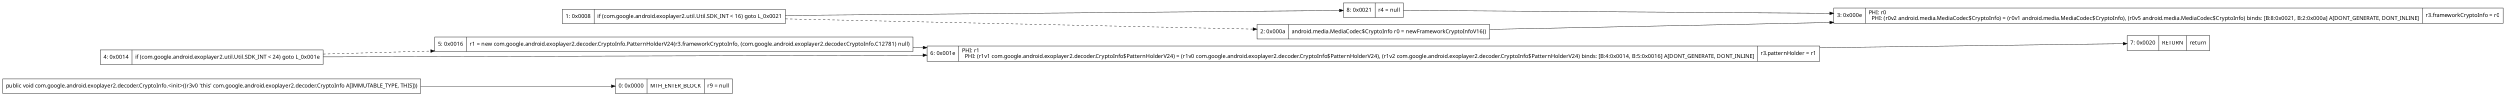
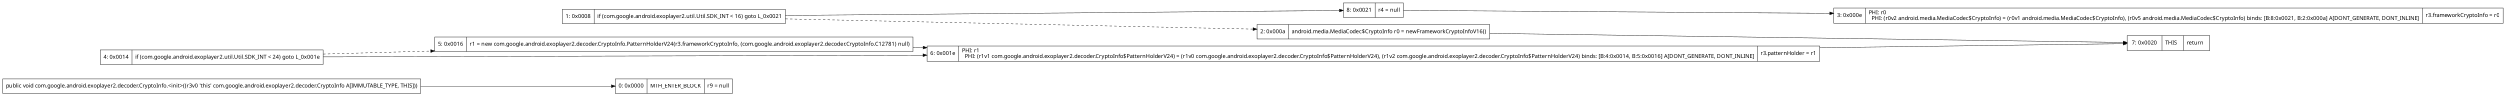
edge "2: 0x000a" -> "3: 0x000e": now "2: 0x000a" -> "7: 0x0020"
node "7: 0x0020": text "RETURN" -> "THIS"
